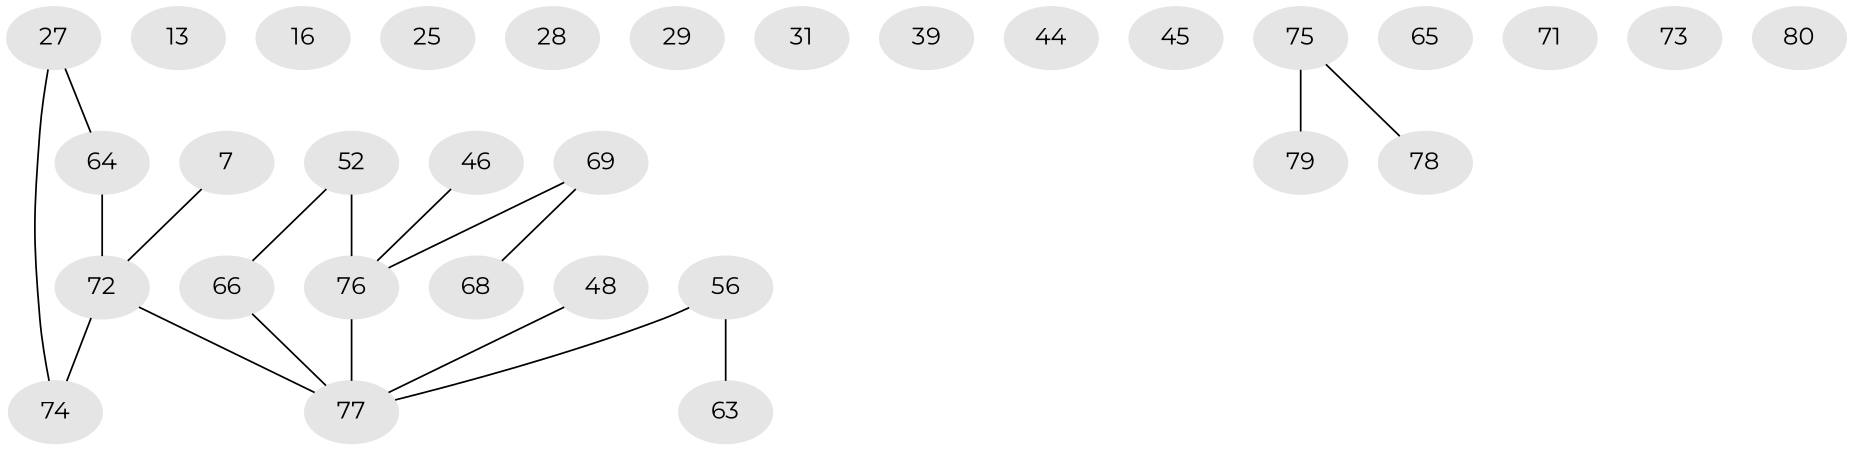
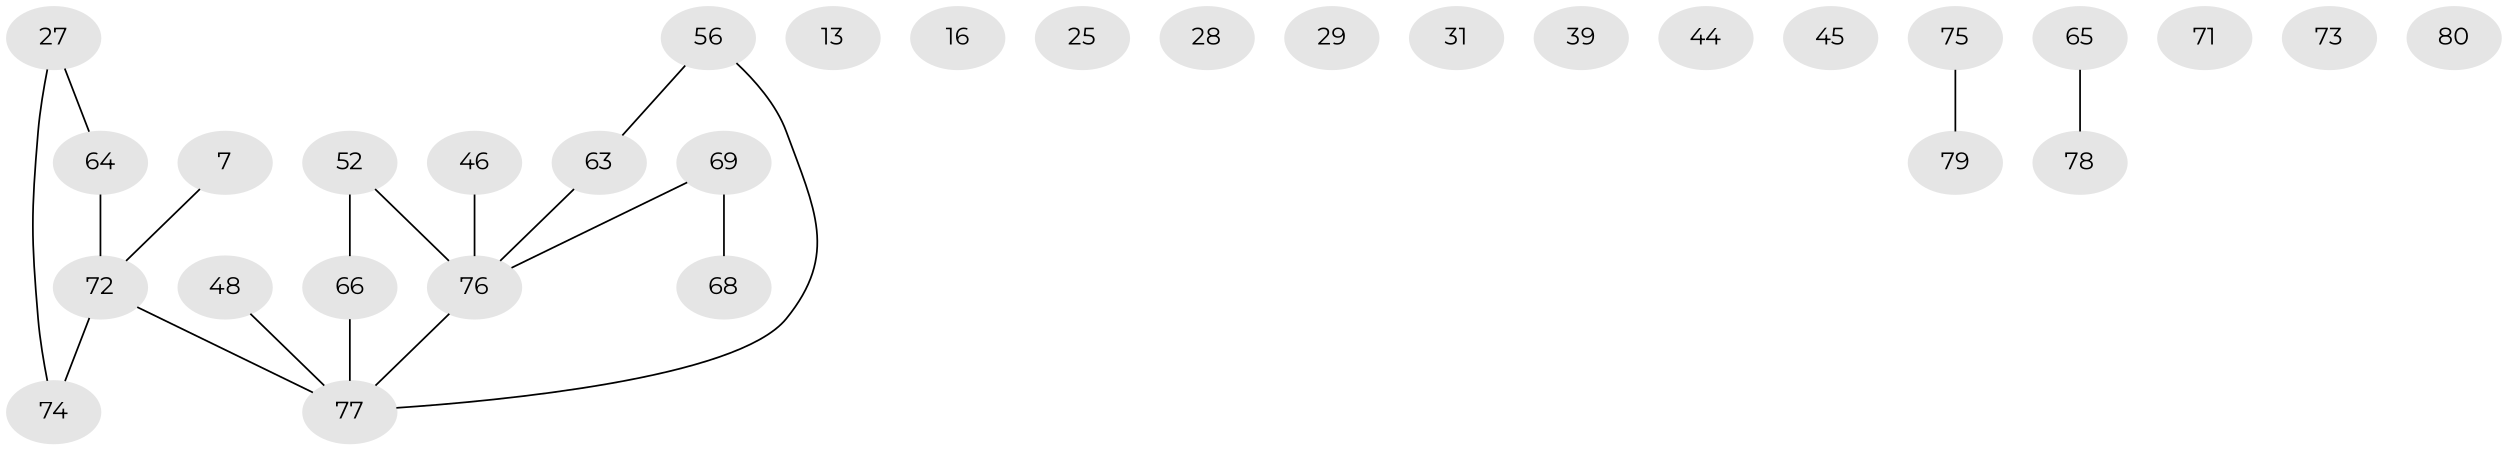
edge "75" -- "78": now "65" -- "78"
edge "63" -- "76": added
